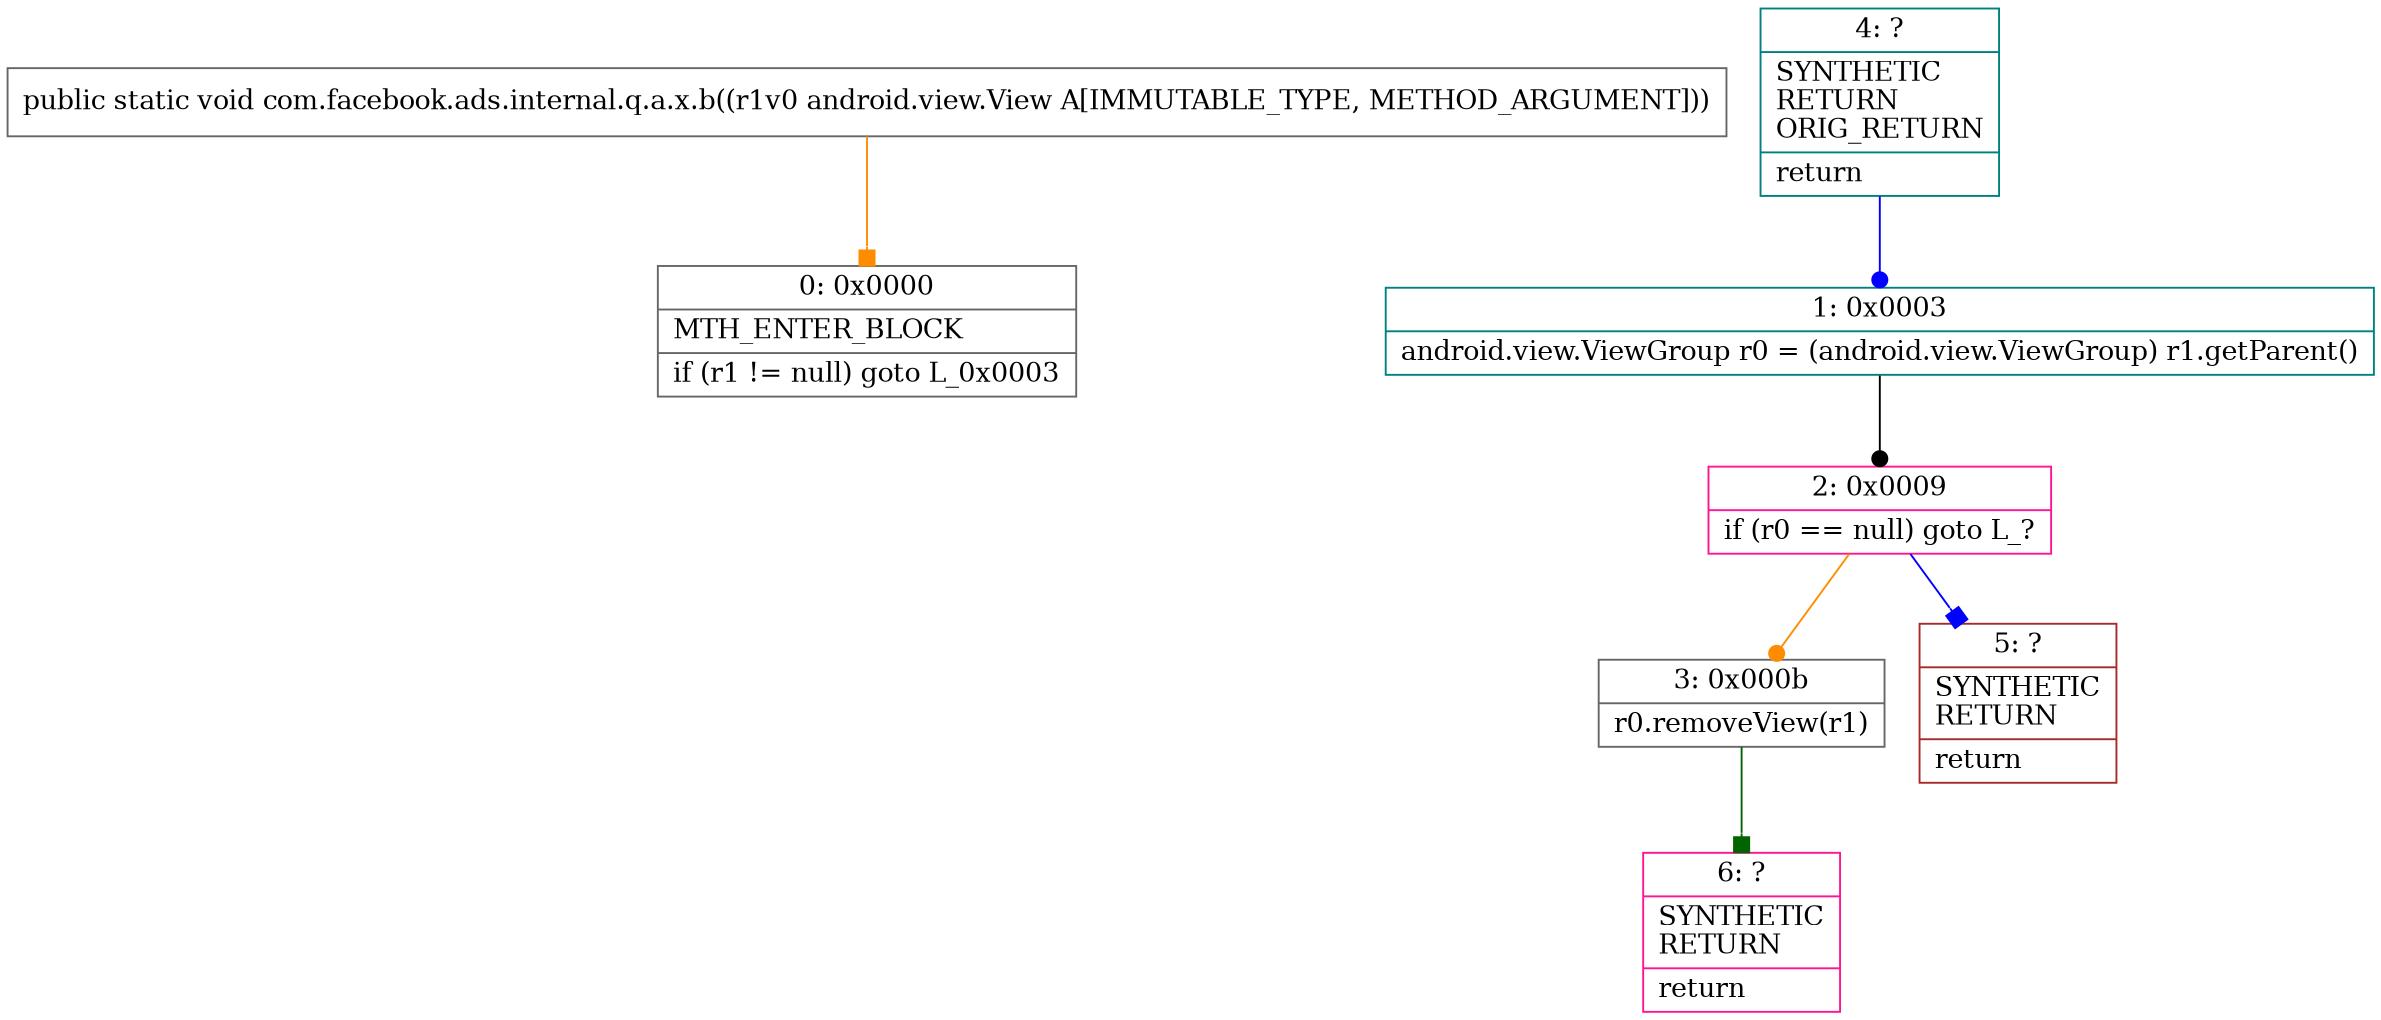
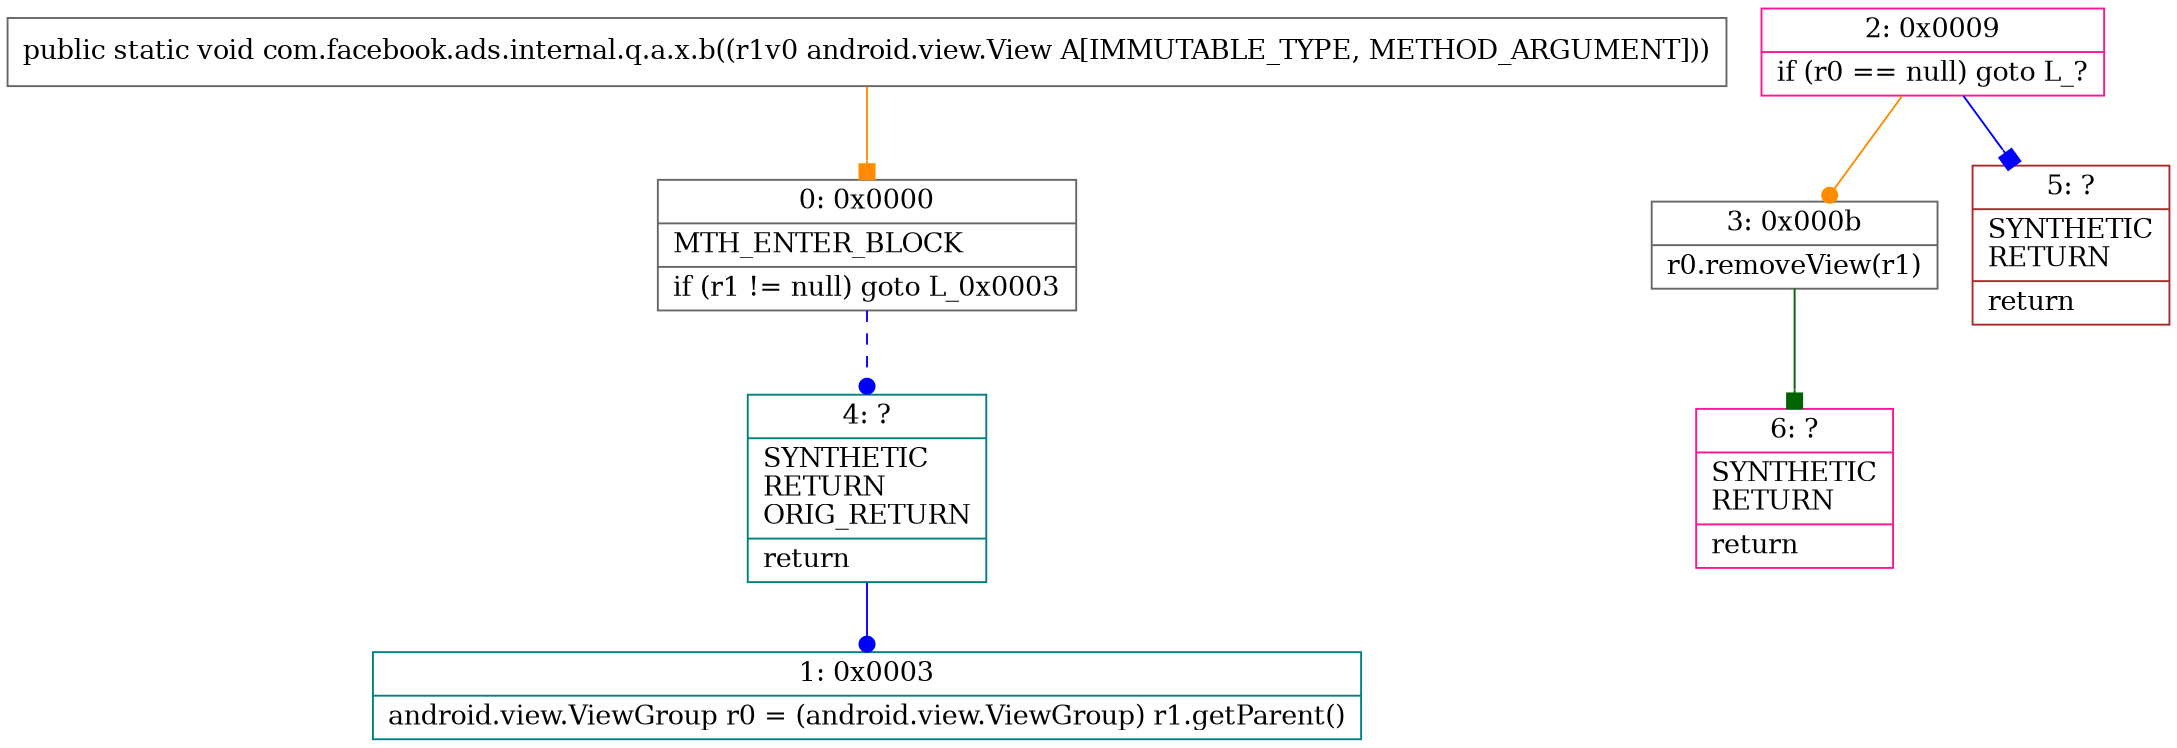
edge "0: 0x0000" -> "4: ?": added
edge "1: 0x0003" -> "2: 0x0009": removed
